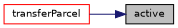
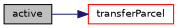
edge "transferParcel" -> "active": reversed
